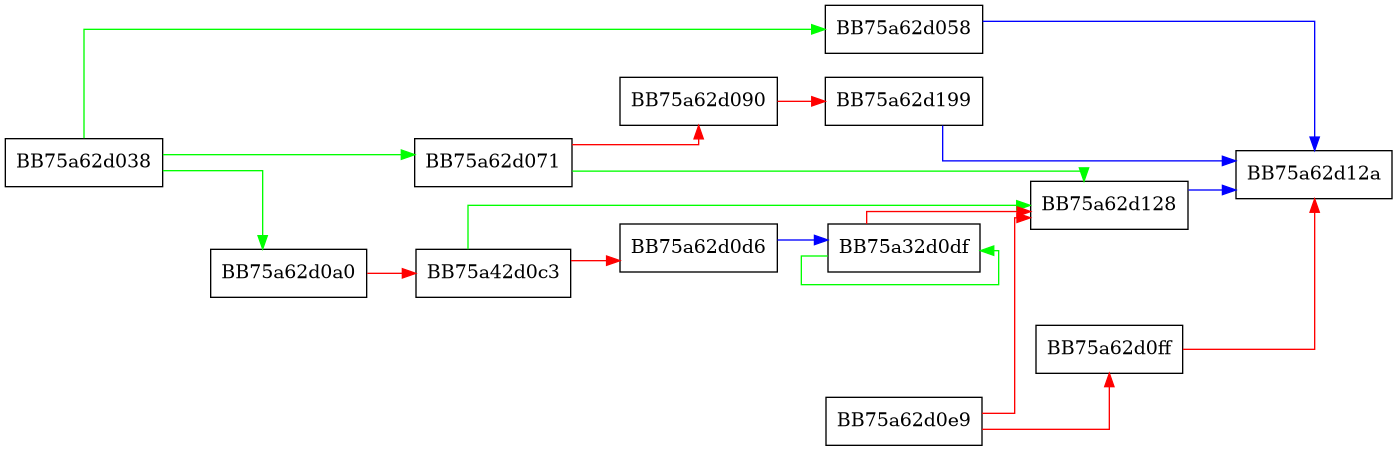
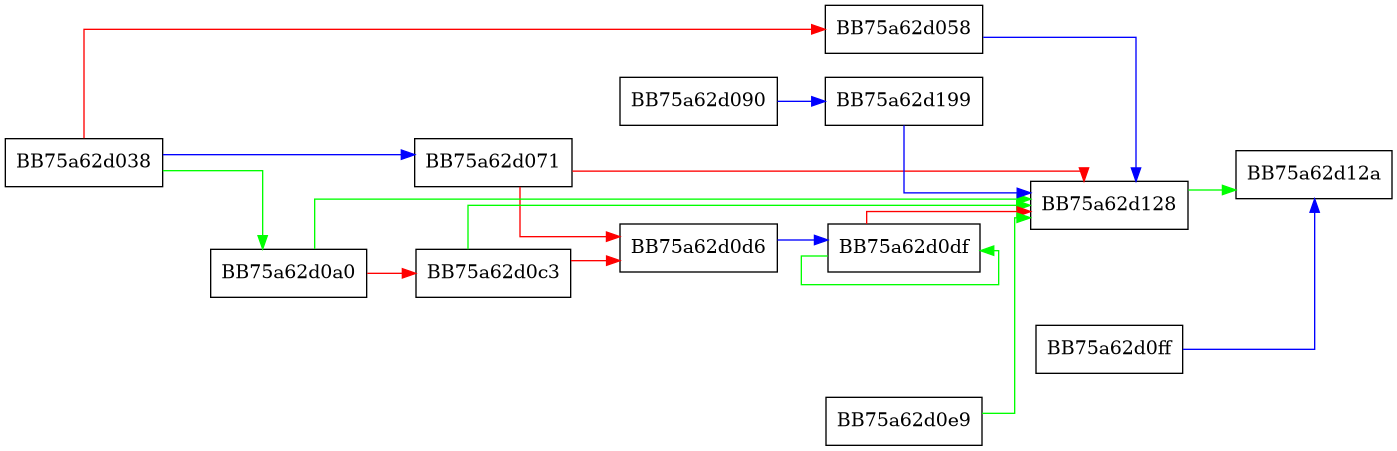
edge "BB75a62d058" -> "BB75a62d12a": now "BB75a62d058" -> "BB75a62d128"
edge "BB75a62d038" -> "BB75a62d058": color green -> red
edge "BB75a62d090" -> "BB75a62d199": color red -> blue
edge "BB75a62d071" -> "BB75a62d090": now "BB75a62d071" -> "BB75a62d0d6"
edge "BB75a62d038" -> "BB75a62d071": color green -> blue
edge "BB75a62d199" -> "BB75a62d12a": now "BB75a62d199" -> "BB75a62d128"
edge "BB75a62d071" -> "BB75a62d128": color green -> red
edge "BB75a62d128" -> "BB75a62d12a": color blue -> green
edge "BB75a62d0a0" -> "BB75a62d128": added
node "BB75a32d0df": label "BB75a32d0df" -> "BB75a62d0df"
node "BB75a42d0c3": label "BB75a42d0c3" -> "BB75a62d0c3"
edge "BB75a62d0e9" -> "BB75a62d128": color red -> green
edge "BB75a62d0ff" -> "BB75a62d12a": color red -> blue
edge "BB75a62d0e9" -> "BB75a62d0ff": removed
